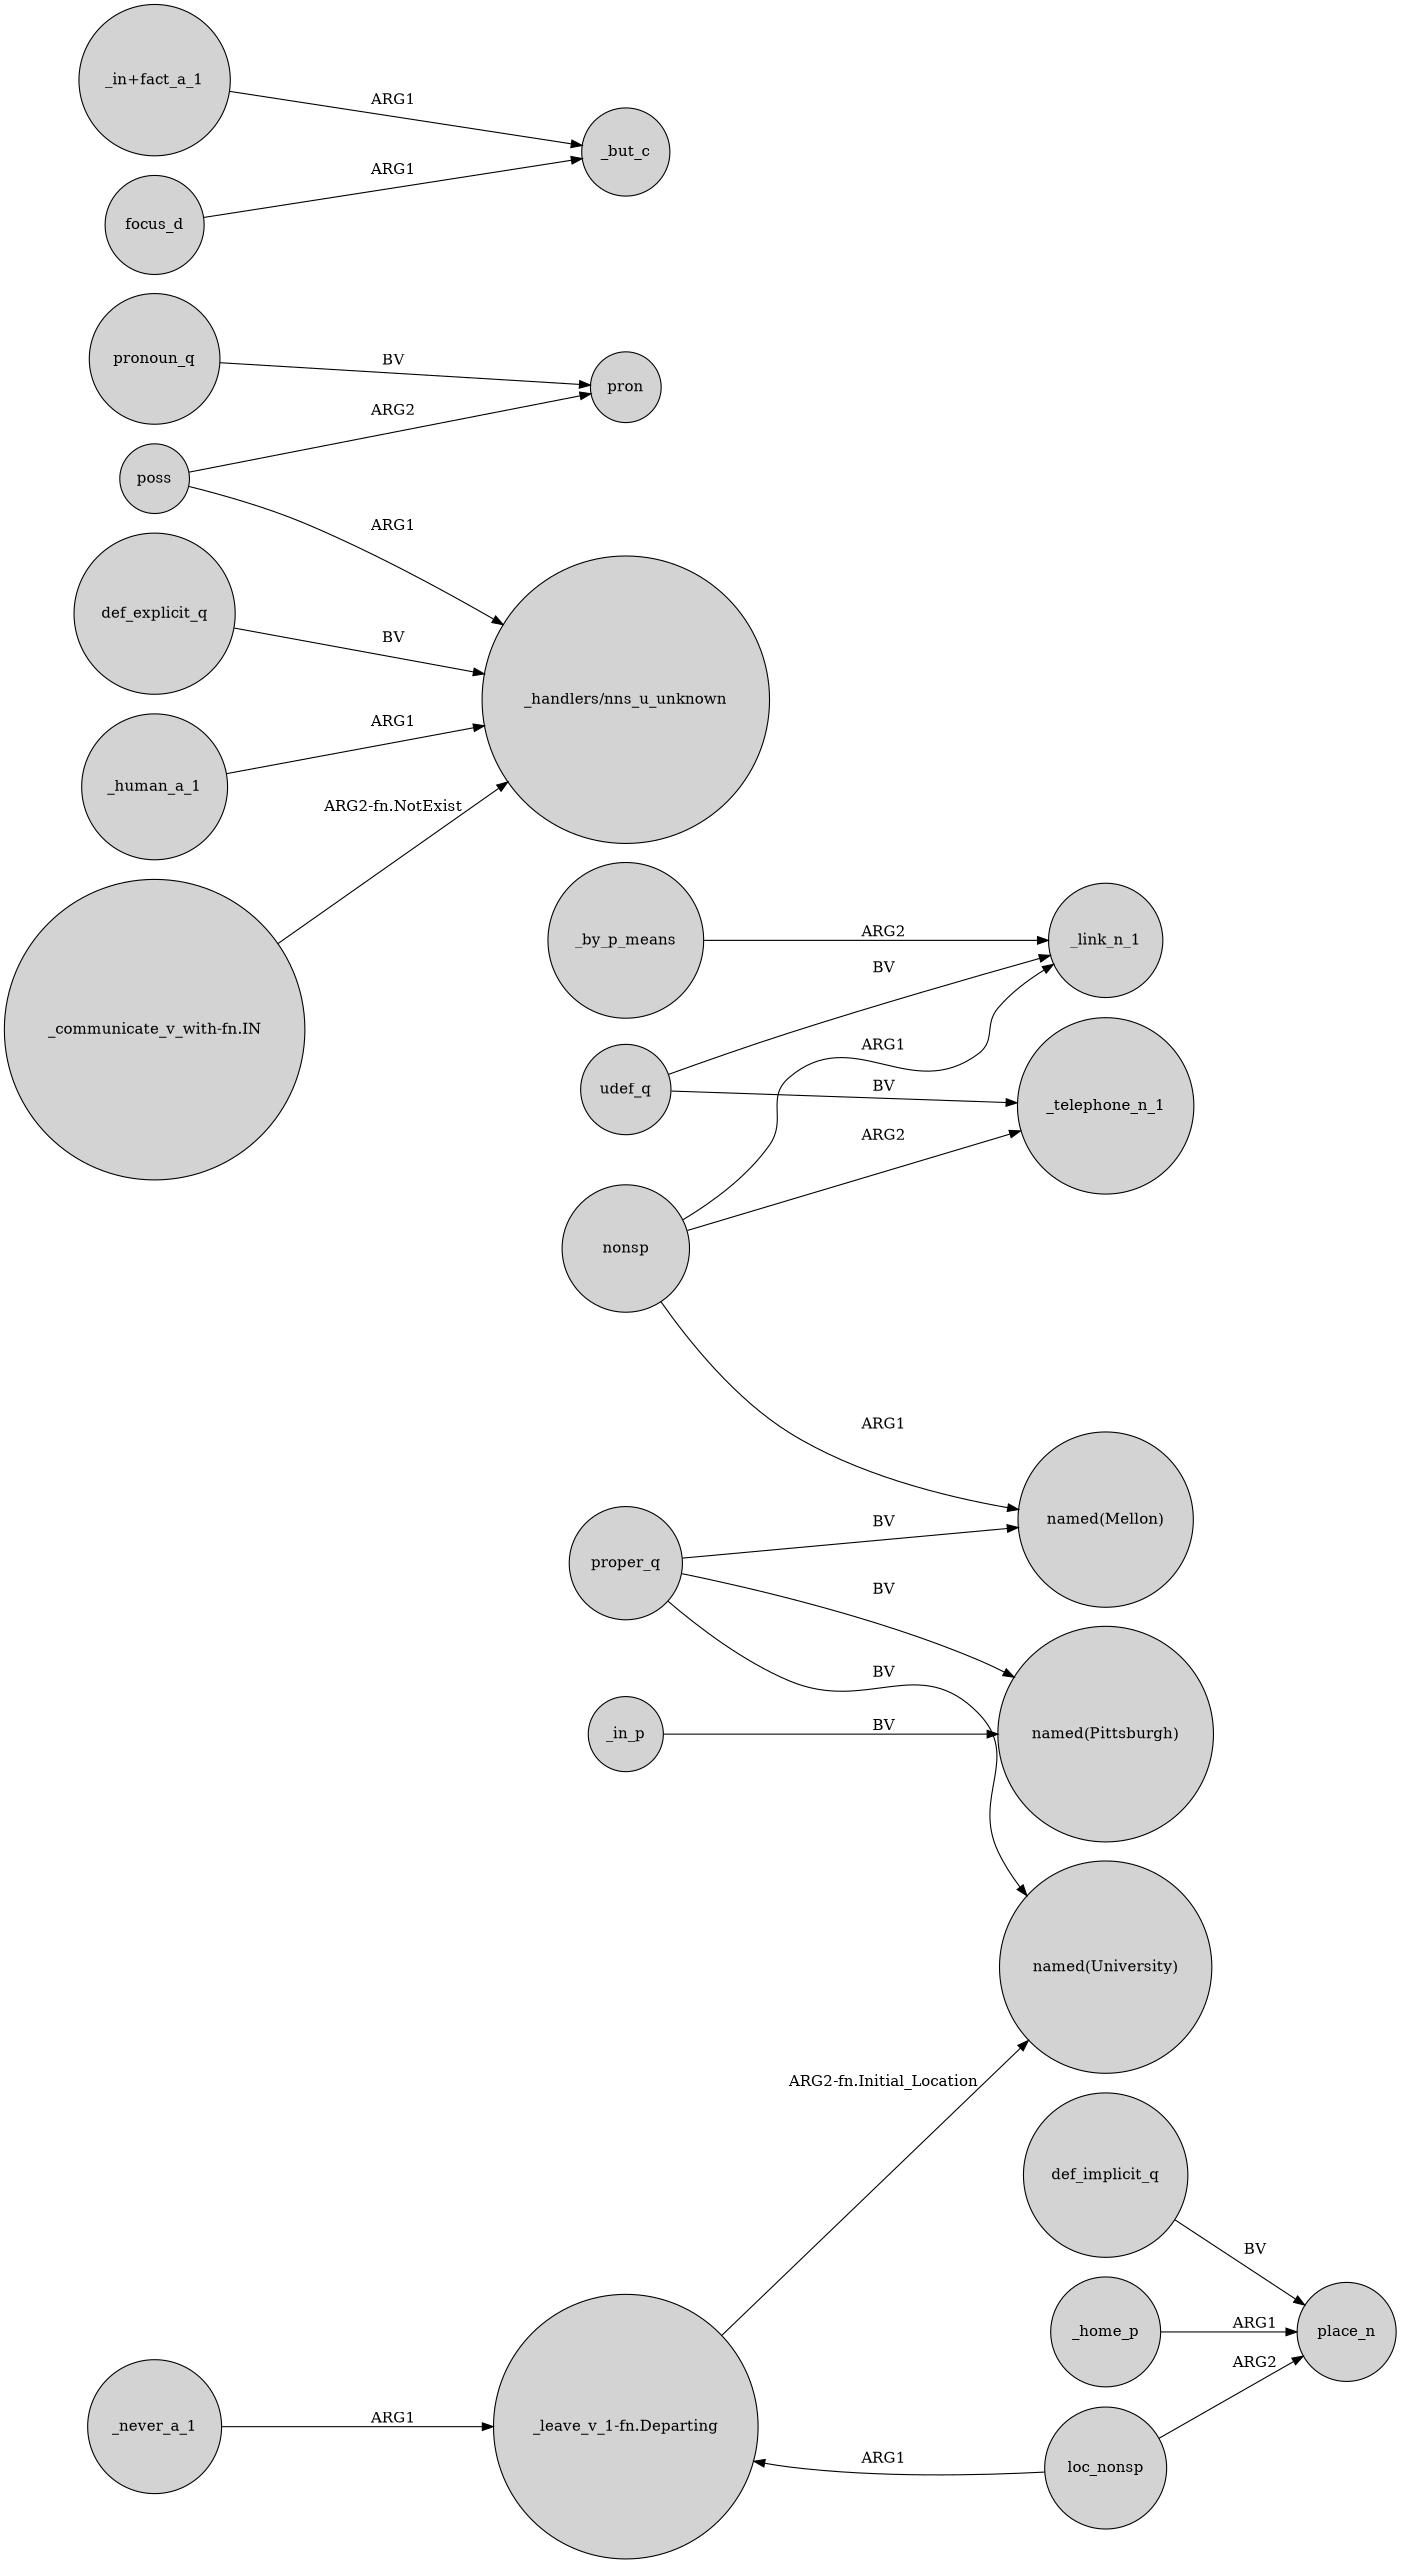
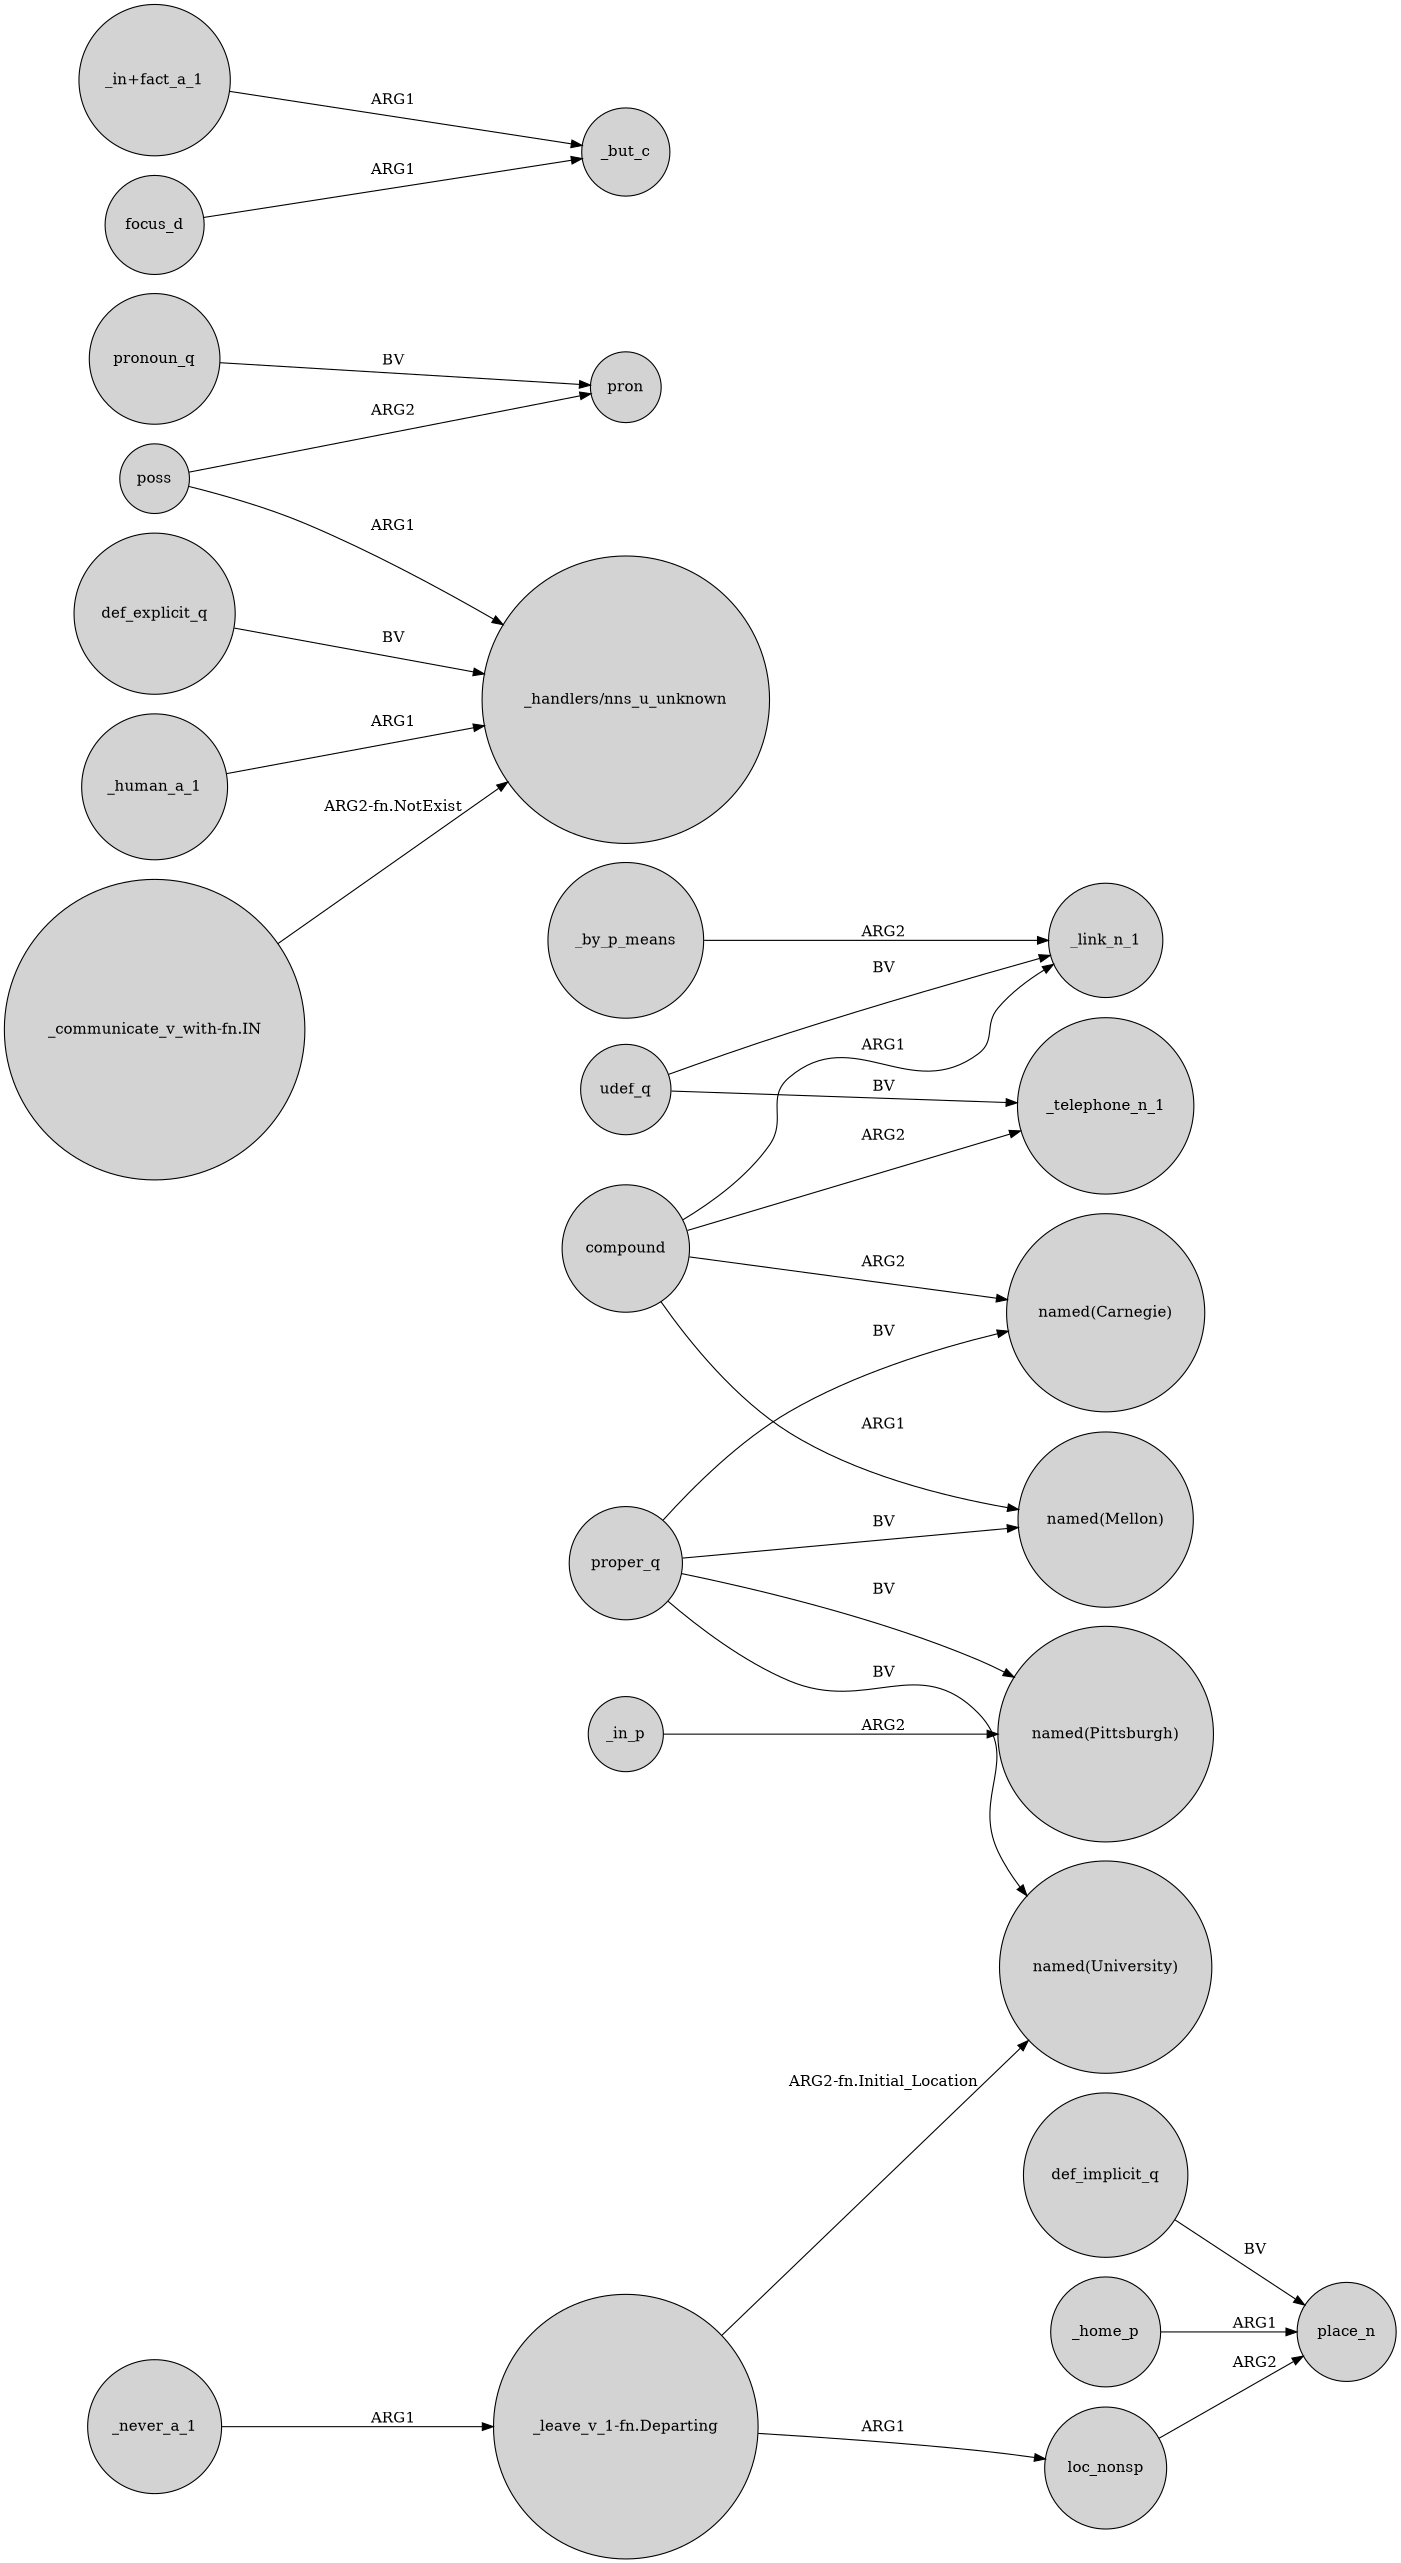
node "nonsp": label "nonsp" -> "compound"
node "named(Carnegie)": added
edge "_in_p" -> "named(Pittsburgh)": label "BV" -> "ARG2"
edge "loc_nonsp" -> "_leave_v_1-fn.Departing": reversed
